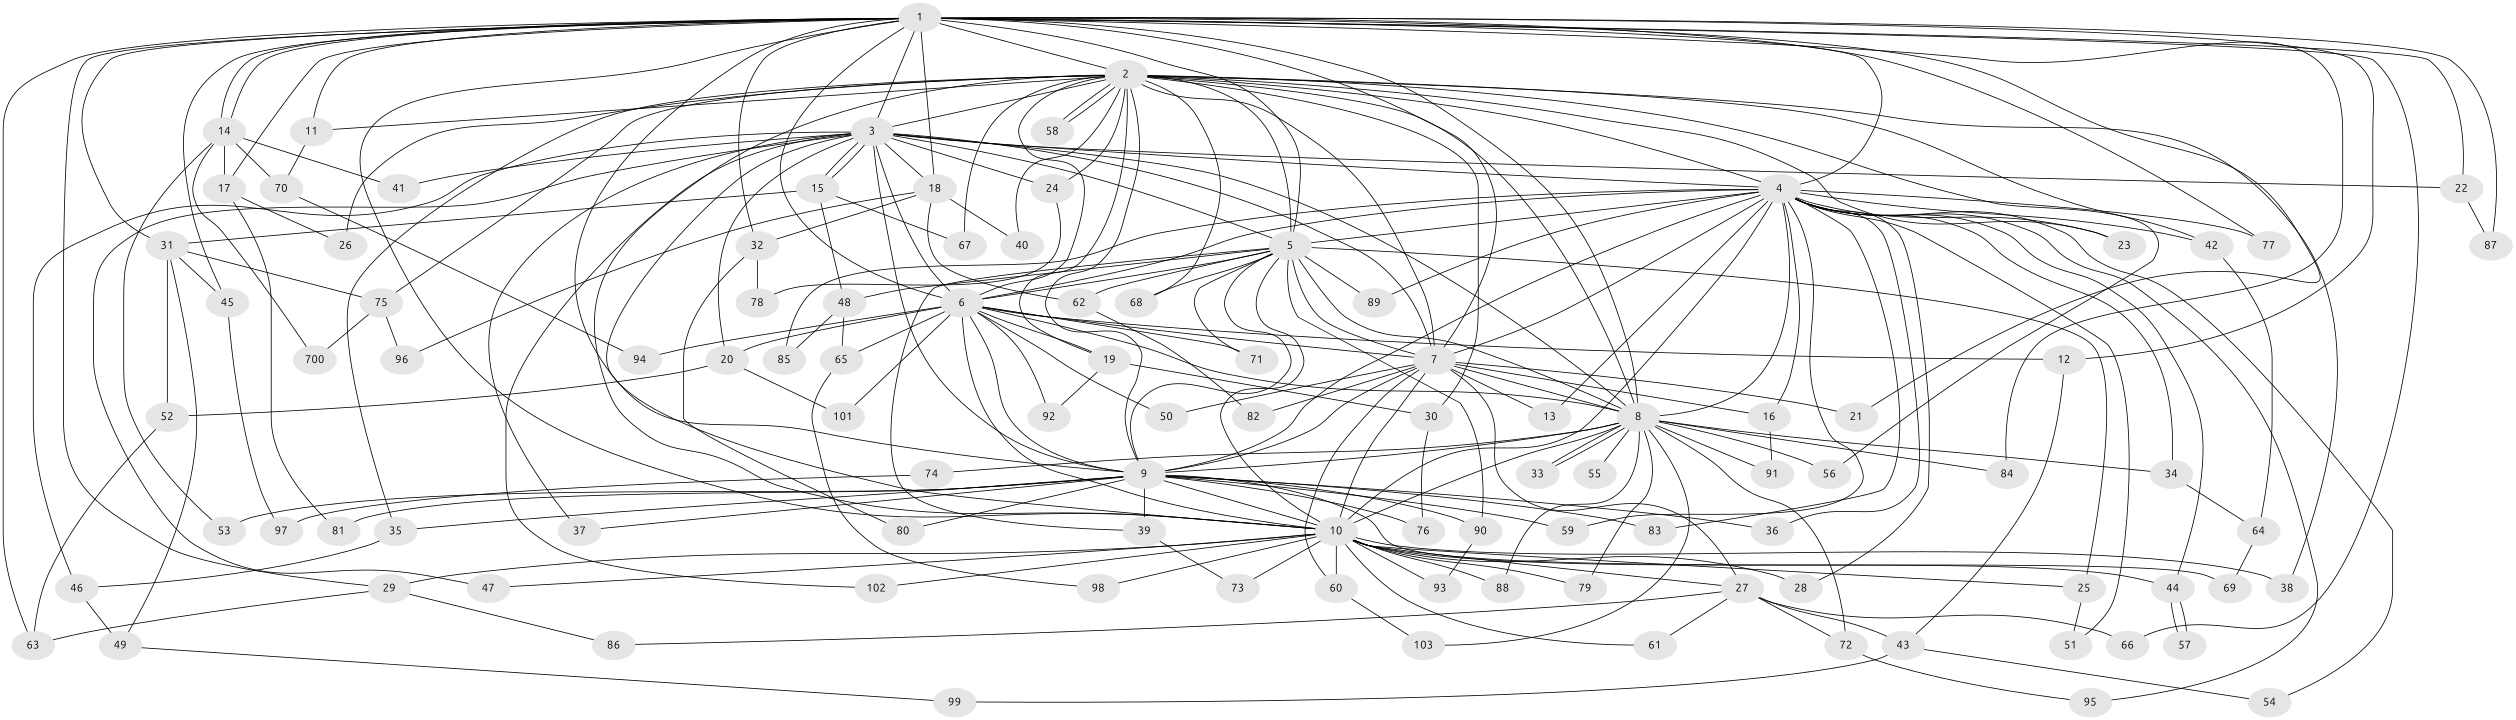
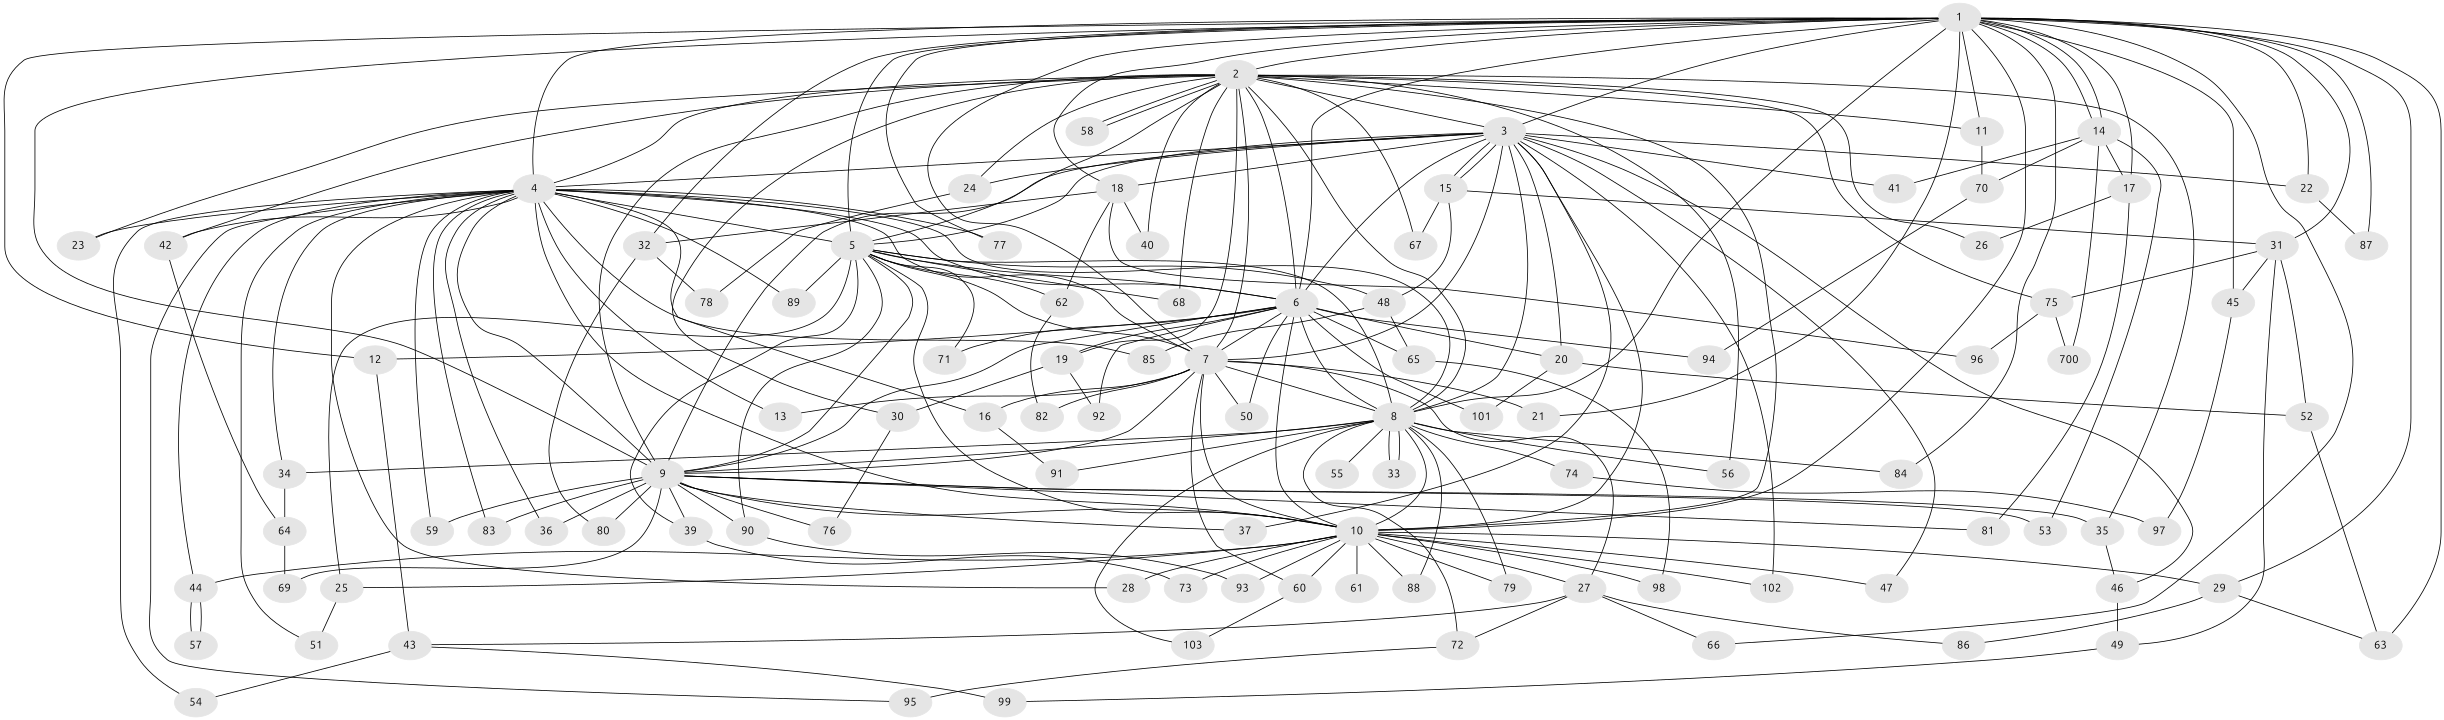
node "38": removed
edge "27" -- "61": removed
